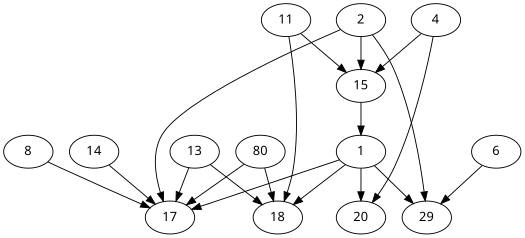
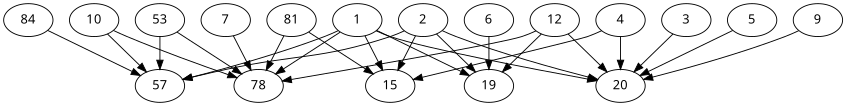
node "7": added
node "11": label "11" -> "81"
node "12": added
node "3": added
node "5": added
node "9": added
edge "2" -> "20": added
edge "15" -> "1": reversed
node "8": removed
node "14": label "14" -> "84"
node "13": label "13" -> "53"
node "80": label "80" -> "10"
node "17": label "17" -> "57"
node "18": label "18" -> "78"
node "29": label "29" -> "19"
